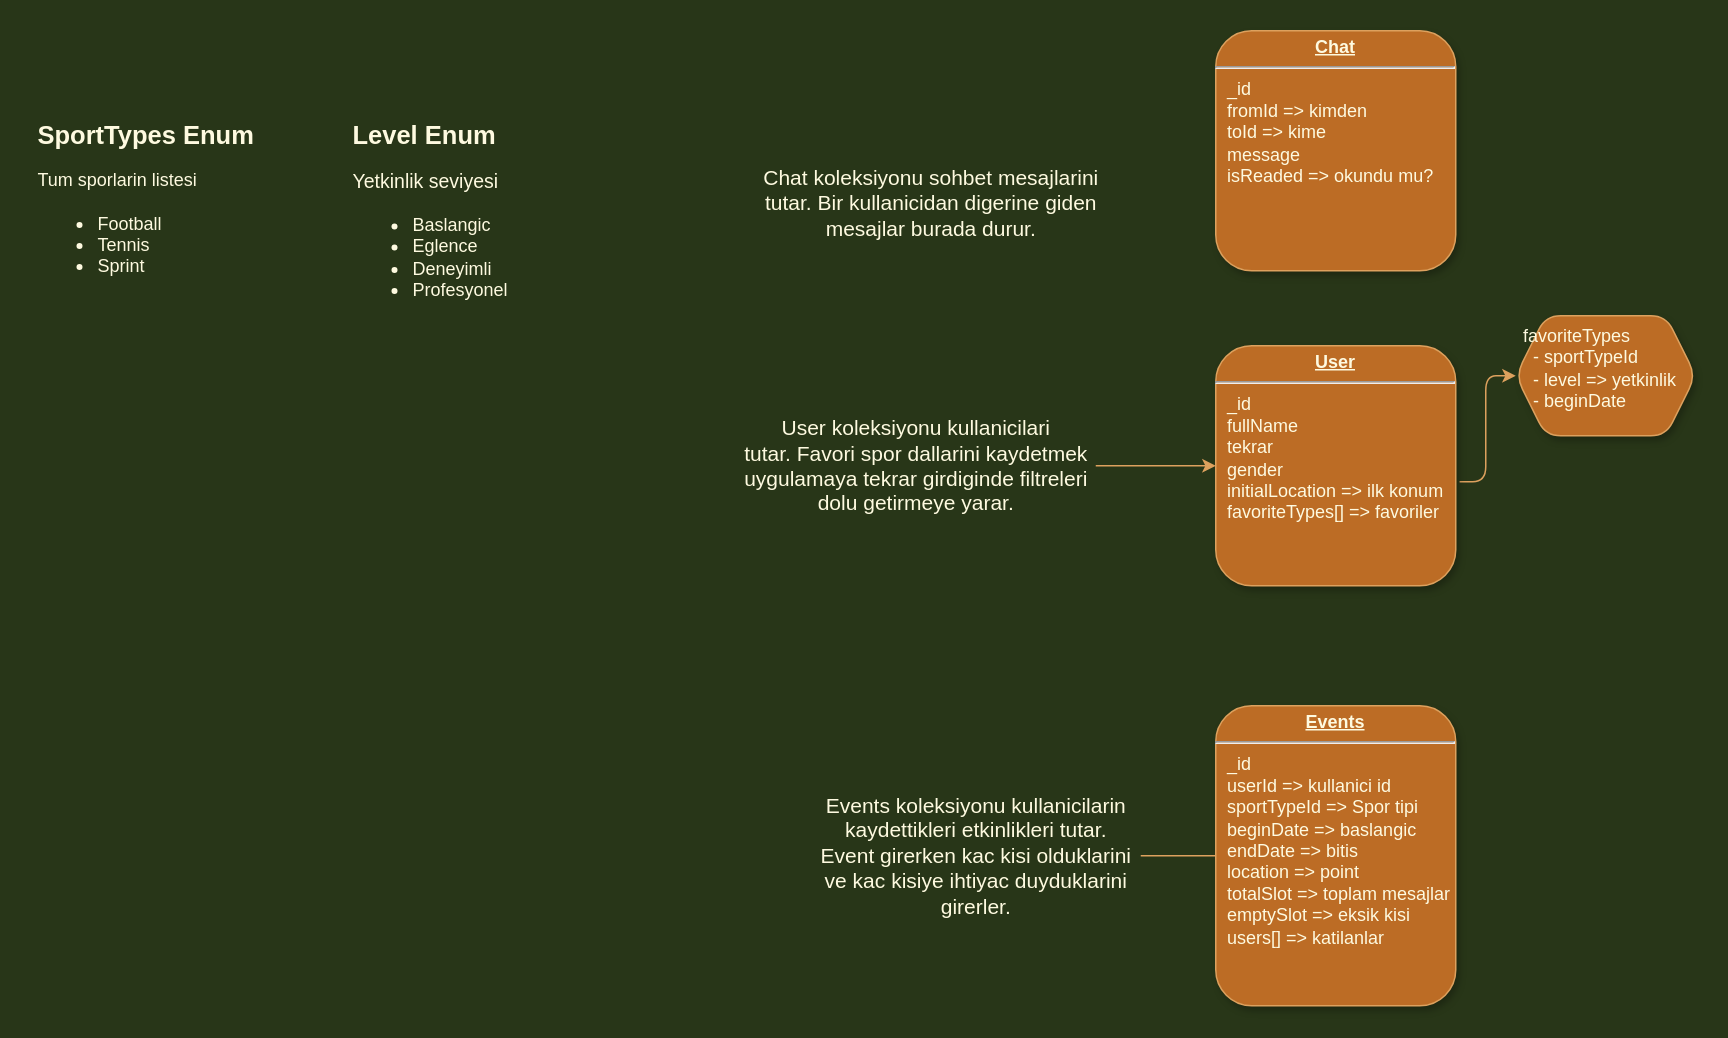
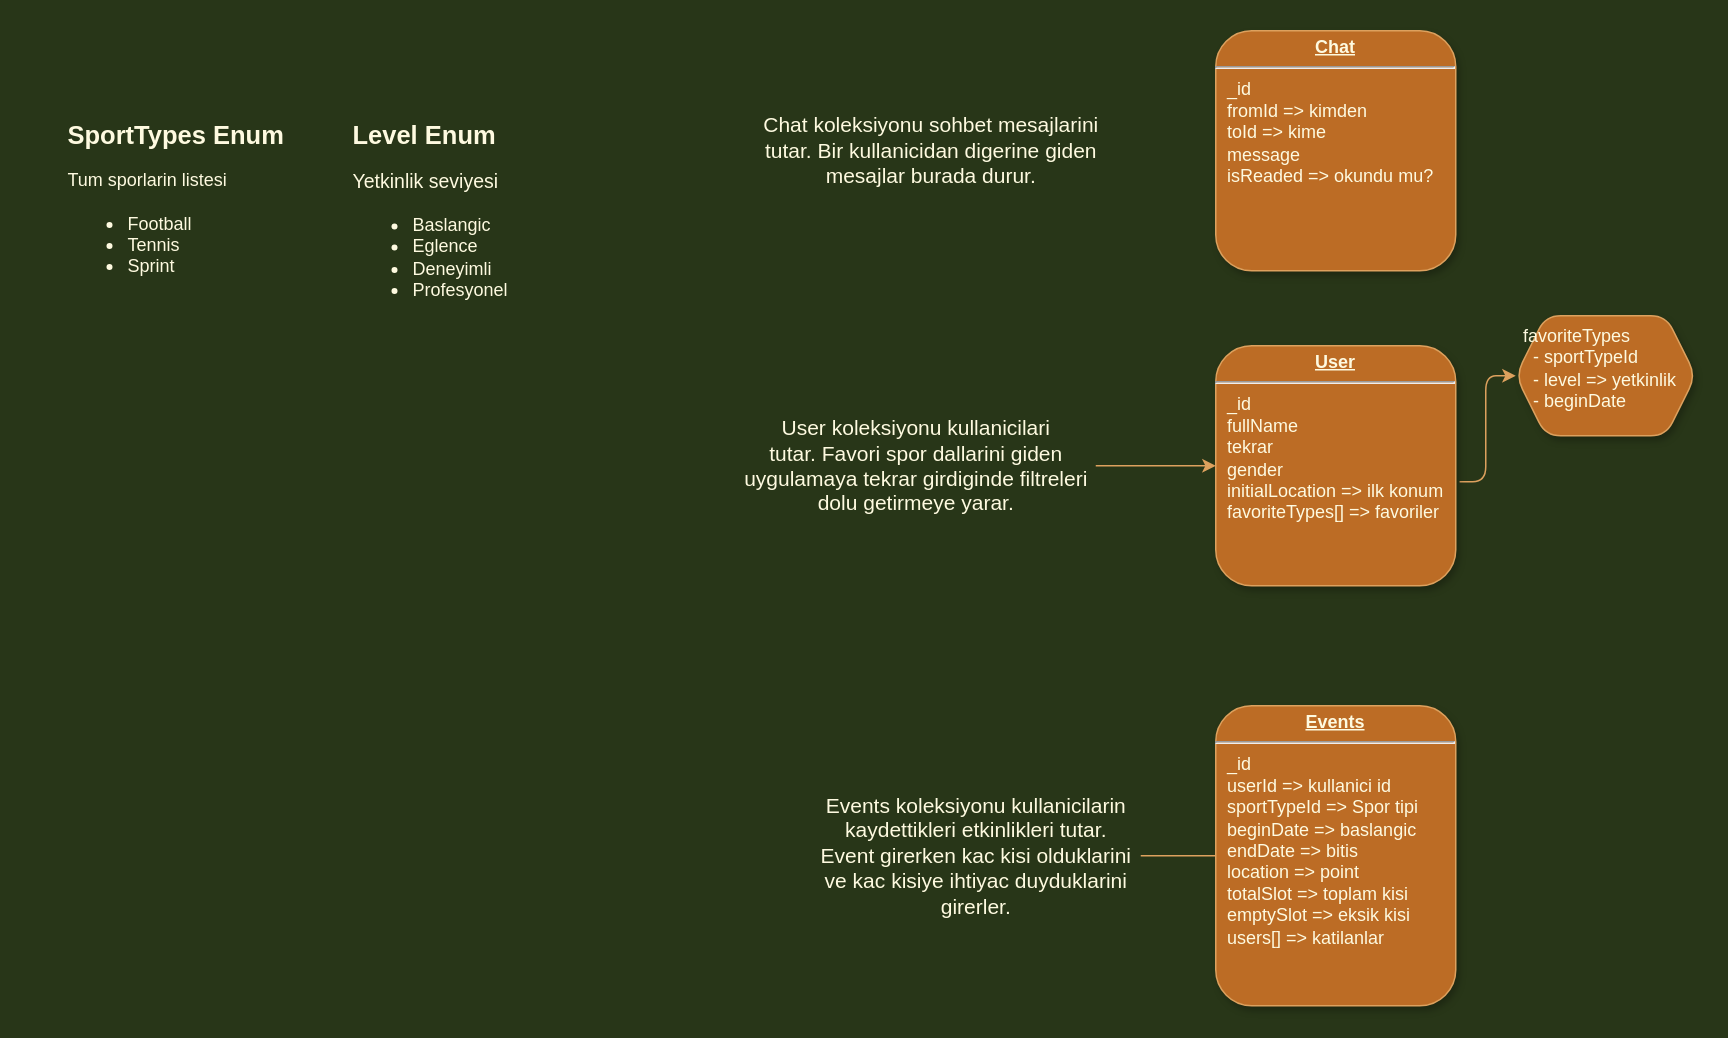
node "Chat koleksiyonu sohbet mesajlarini tutar. Bir kullanicidan digerine giden mesajlar burada durur.": moved (931, 203) -> (931, 151)
node "SportTypes Enum Tum sporlarin listesi Football Tennis Sprint": moved (166, 241) -> (196, 241)
node "User koleksiyonu kullanicilari tutar. Favori spor dallarini kaydetmek uygulamaya tekrar girdiginde filtreleri dolu getirmeye yarar.": label "User koleksiyonu kullanicilari tutar. Favori spor dallarini kaydetmek uygulamaya tekrar girdiginde filtreleri dolu getirmeye yarar." -> "User koleksiyonu kullanicilari tutar. Favori spor dallarini giden uygulamaya tekrar girdiginde filtreleri dolu getirmeye yarar."
node "Events _id userId => kullanici id sportTypeId => Spor tipi beginDate => baslangic endDate => bitis location => point totalSlot => toplam mesajlar emptySlot => eksik kisi users[] => katilanlar": label "Events _id userId => kullanici id sportTypeId => Spor tipi beginDate => baslangic endDate => bitis location => point totalSlot => toplam mesajlar emptySlot => eksik kisi users[] => katilanlar" -> "Events _id userId => kullanici id sportTypeId => Spor tipi beginDate => baslangic endDate => bitis location => point totalSlot => toplam kisi emptySlot => eksik kisi users[] => katilanlar"
